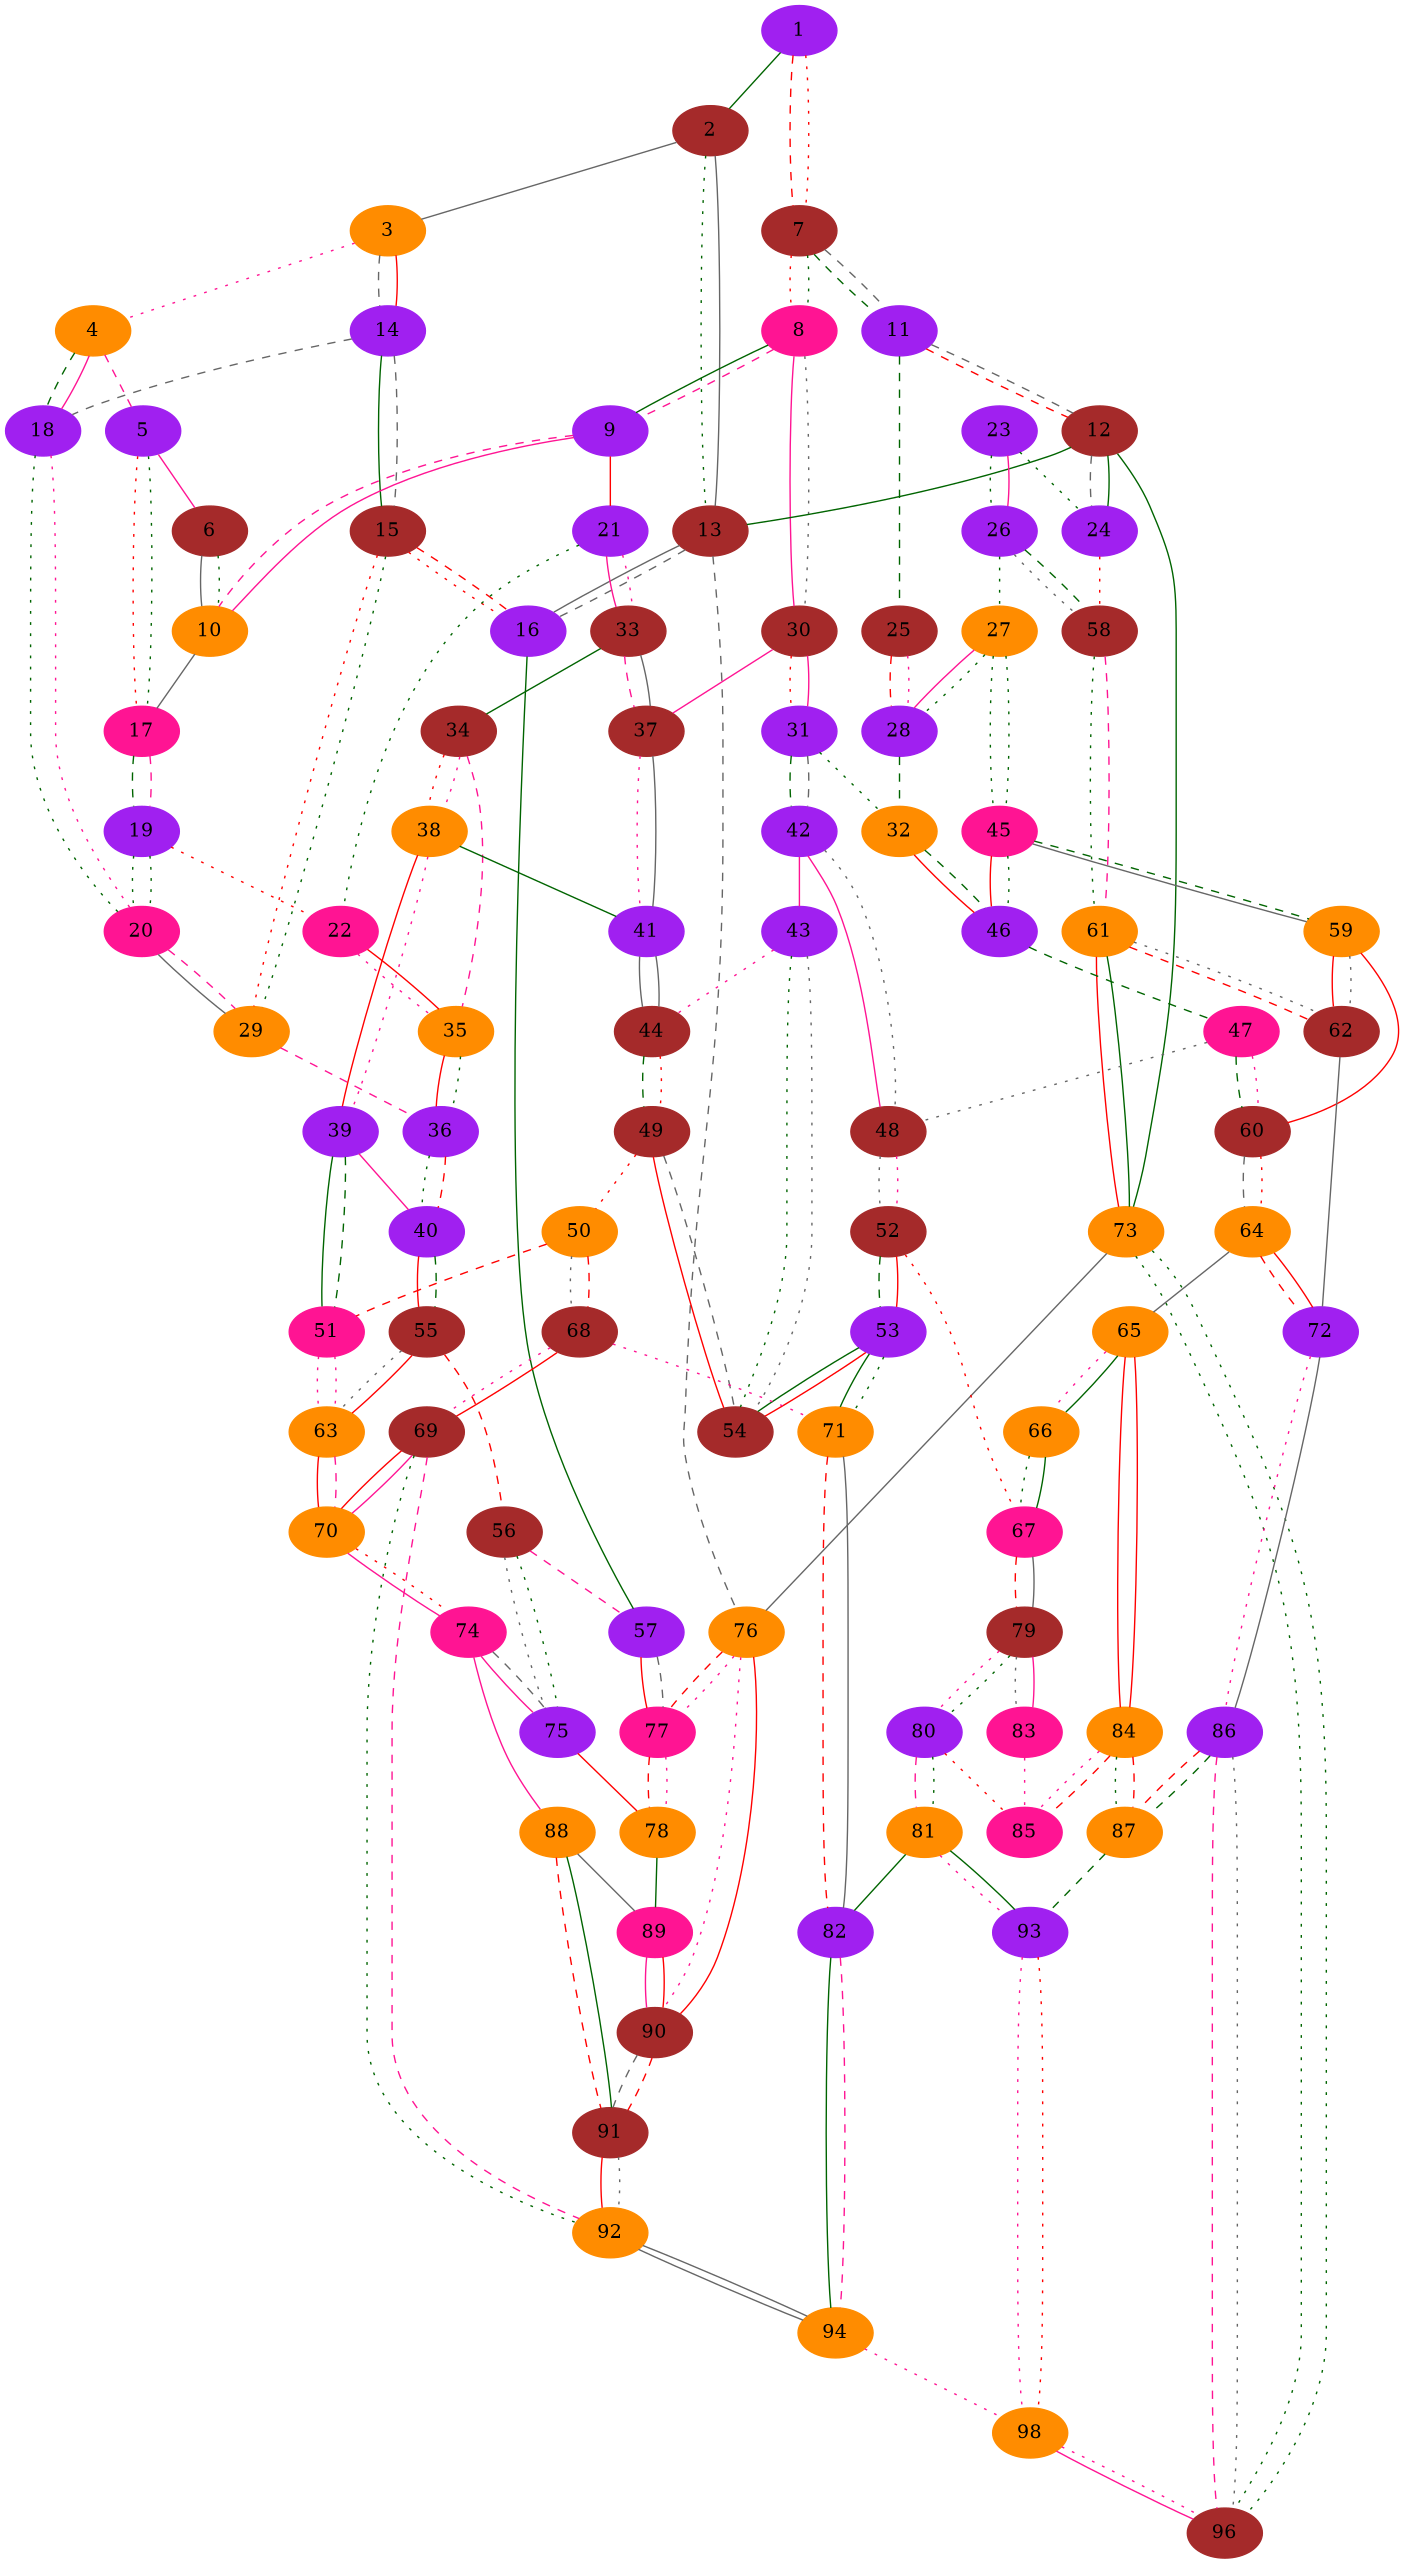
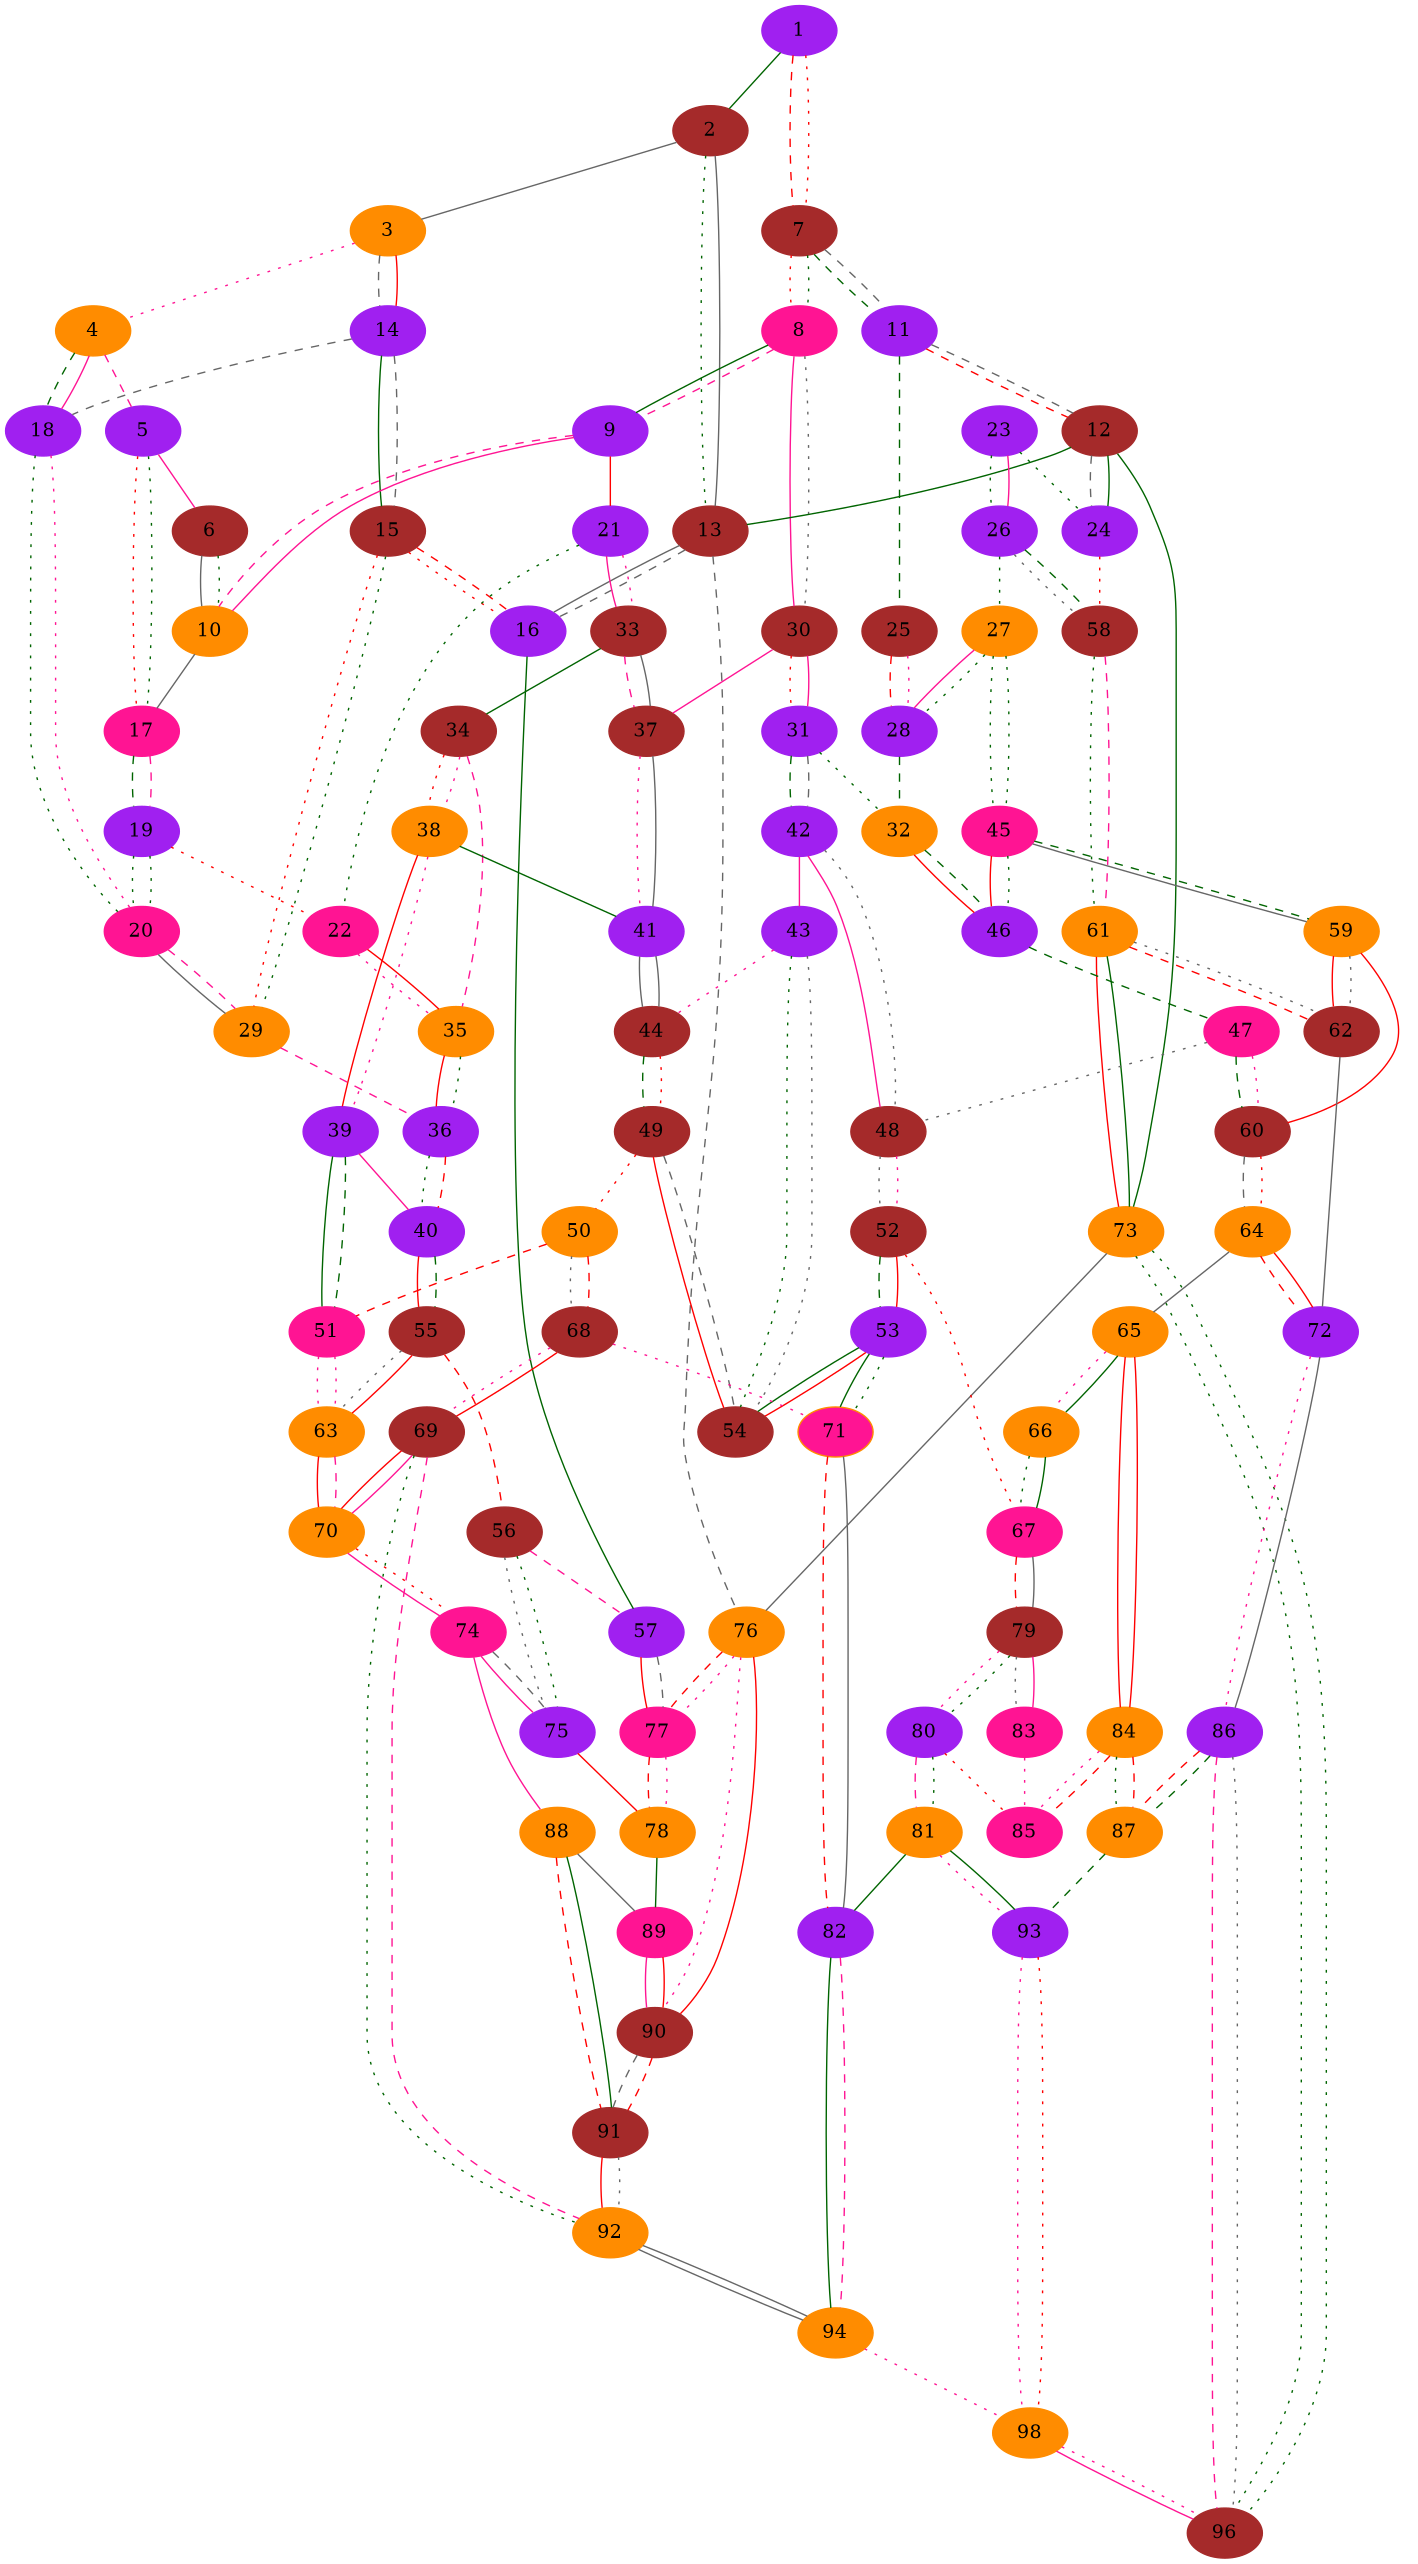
node "71": fillcolor darkorange -> deeppink
